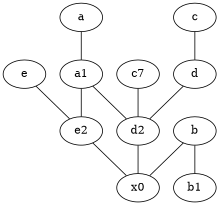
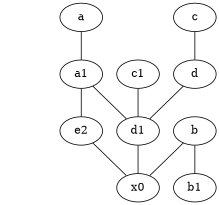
node "e": removed
node "c7": label "c7" -> "c1"
node "d2": label "d2" -> "d1"
